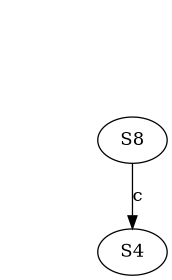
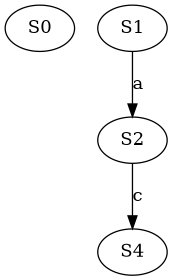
node "S0": added
node "S1": added
node "S8": label "S8" -> "S2"
